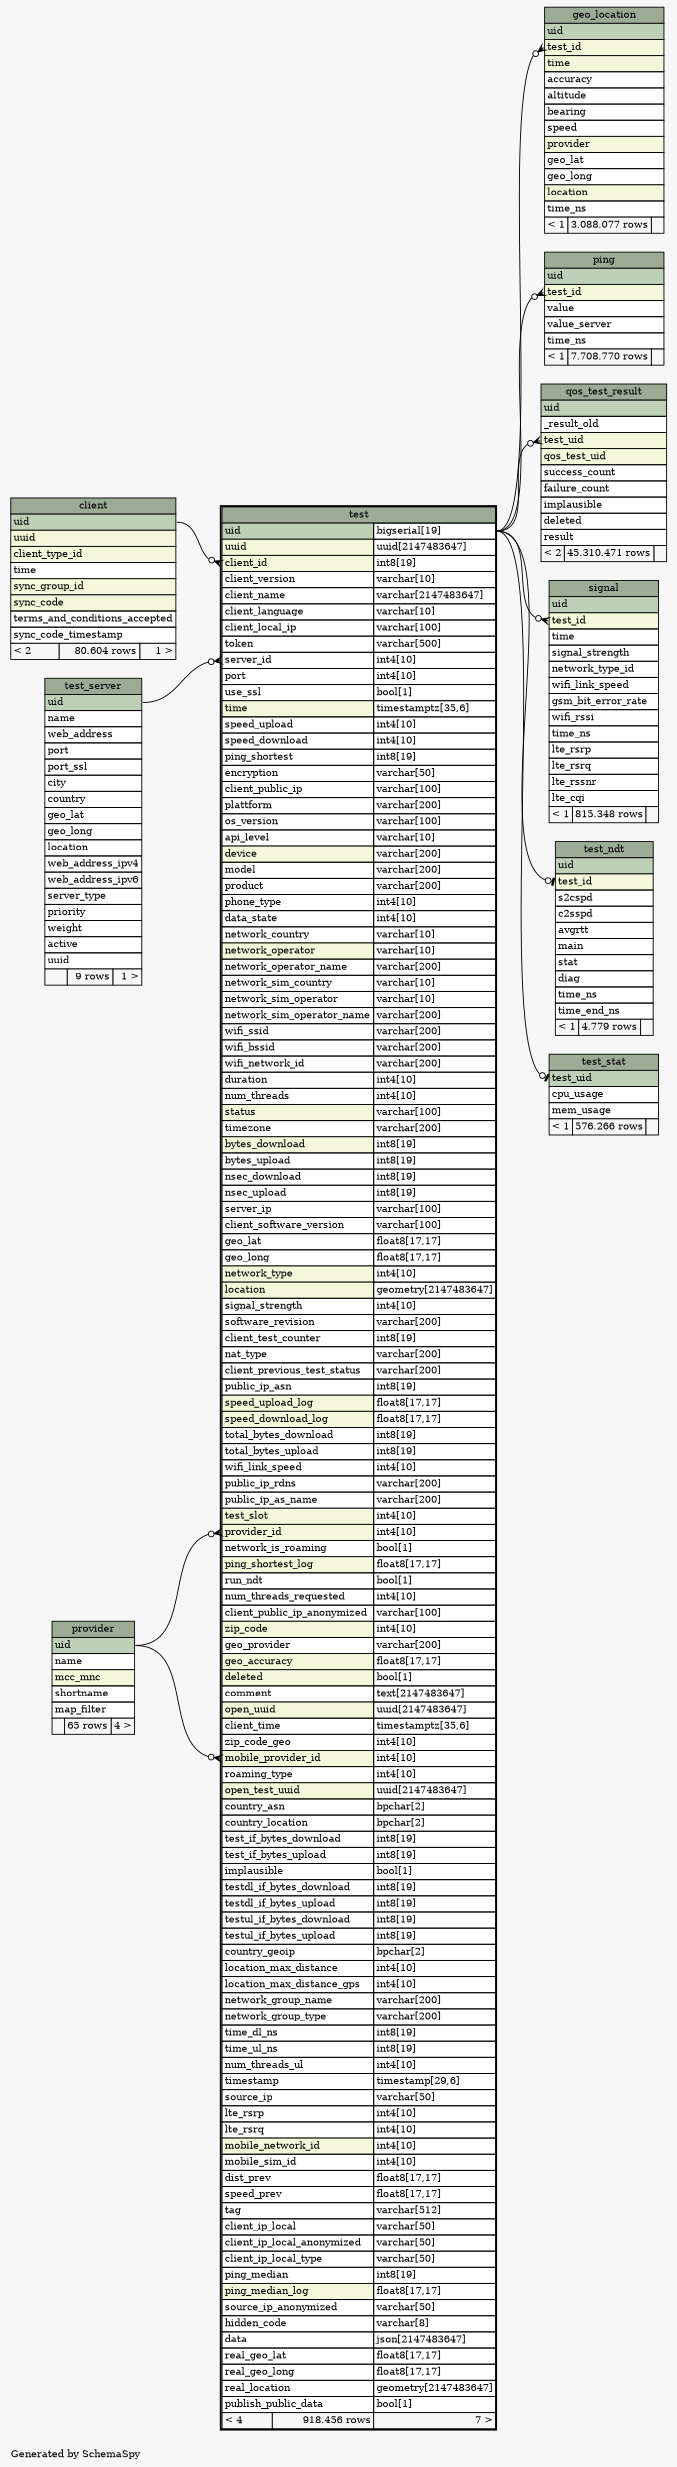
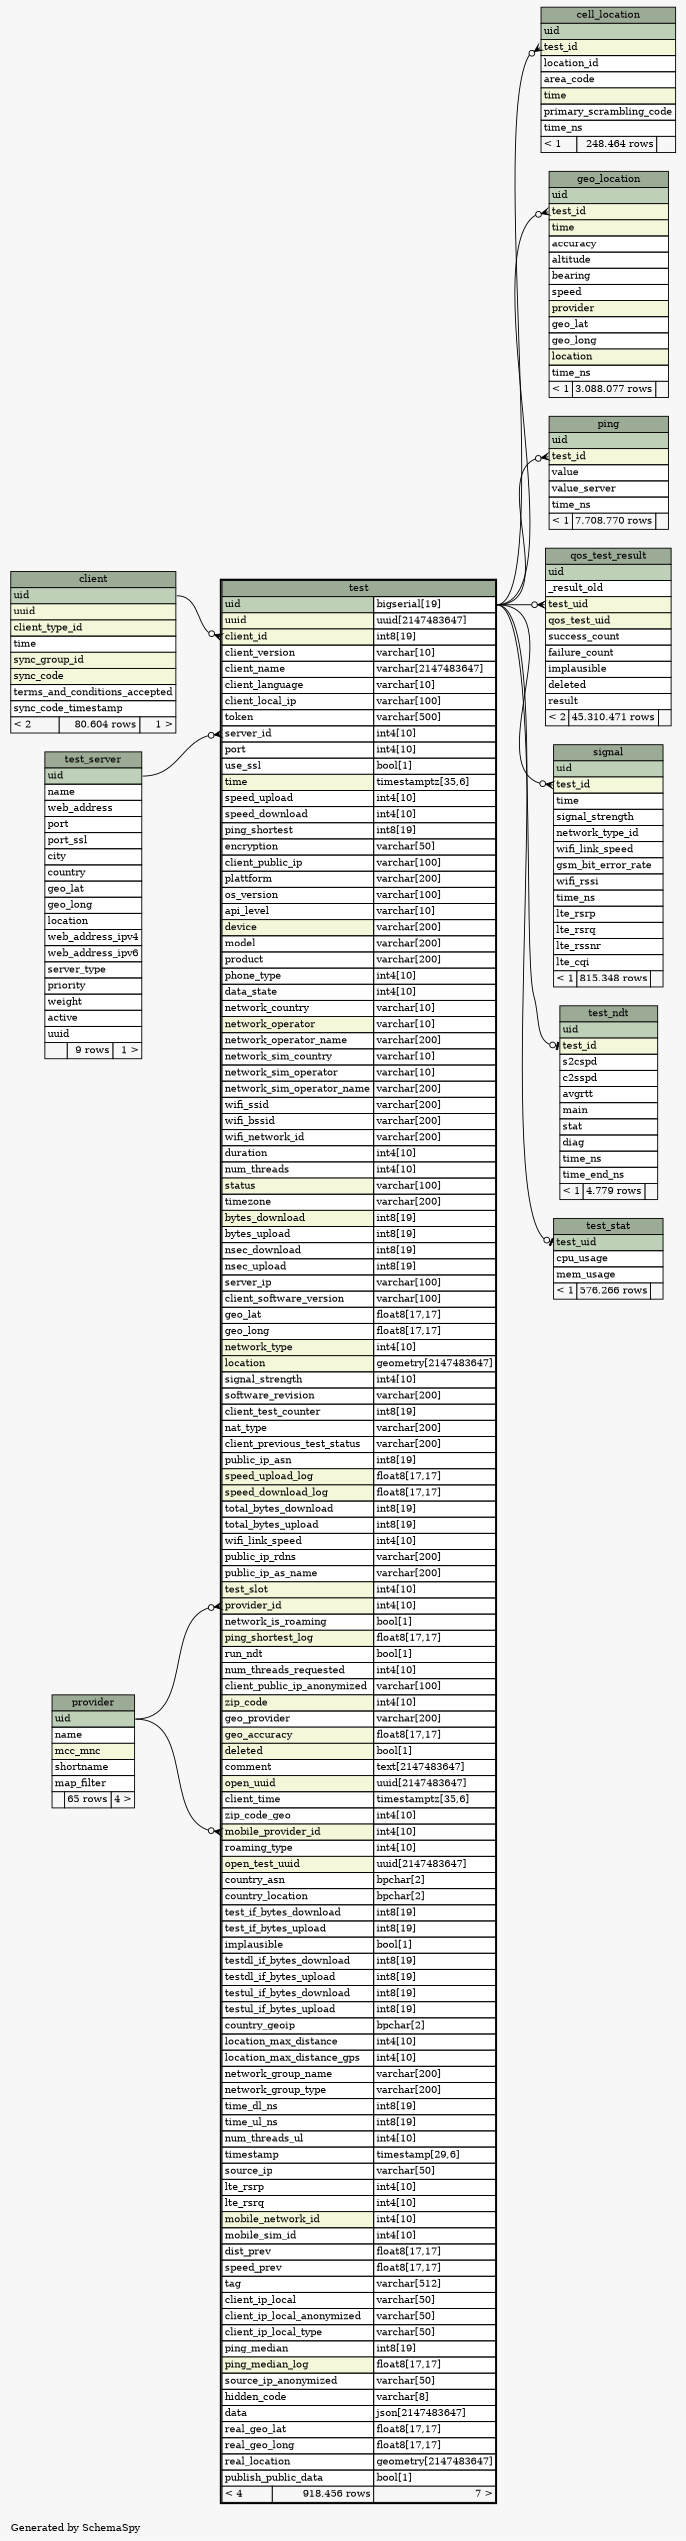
node "cell_location": added
